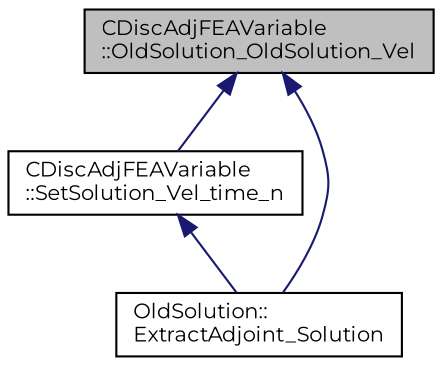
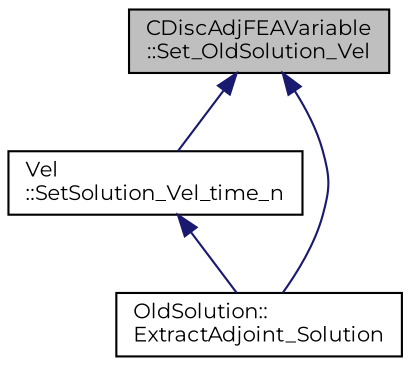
node "CDiscAdjFEAVariable ::OldSolution_OldSolution_Vel": label "CDiscAdjFEAVariable ::OldSolution_OldSolution_Vel" -> "CDiscAdjFEAVariable ::Set_OldSolution_Vel"
node "CDiscAdjFEAVariable ::SetSolution_Vel_time_n": label "CDiscAdjFEAVariable ::SetSolution_Vel_time_n" -> "Vel ::SetSolution_Vel_time_n"
